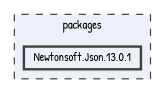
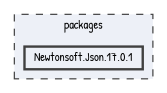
node "Newtonsoft.Json.13.0.1": label "Newtonsoft.Json.13.0.1" -> "Newtonsoft.Json.17.0.1"
